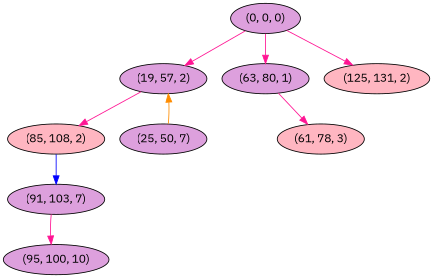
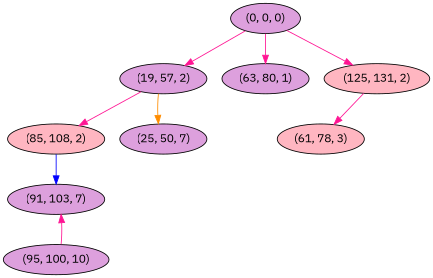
edge "(63, 80, 1)" -> "(61, 78, 3)": now "(125, 131, 2)" -> "(61, 78, 3)"
edge "(25, 50, 7)" -> "(19, 57, 2)": reversed
edge "(91, 103, 7)" -> "(95, 100, 10)": reversed
